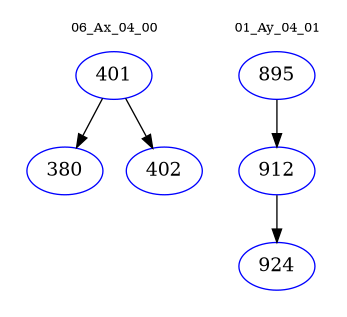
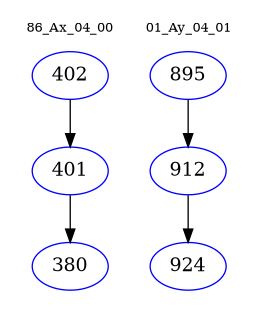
cluster "06_Ax_04_00": label "06_Ax_04_00" -> "86_Ax_04_00"
edge "401" -> "402": reversed
